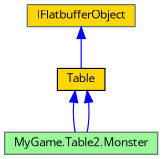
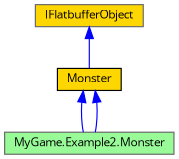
node "Table": label "Table" -> "Monster"
node "MyGame.Table2.Monster": label "MyGame.Table2.Monster" -> "MyGame.Example2.Monster"
